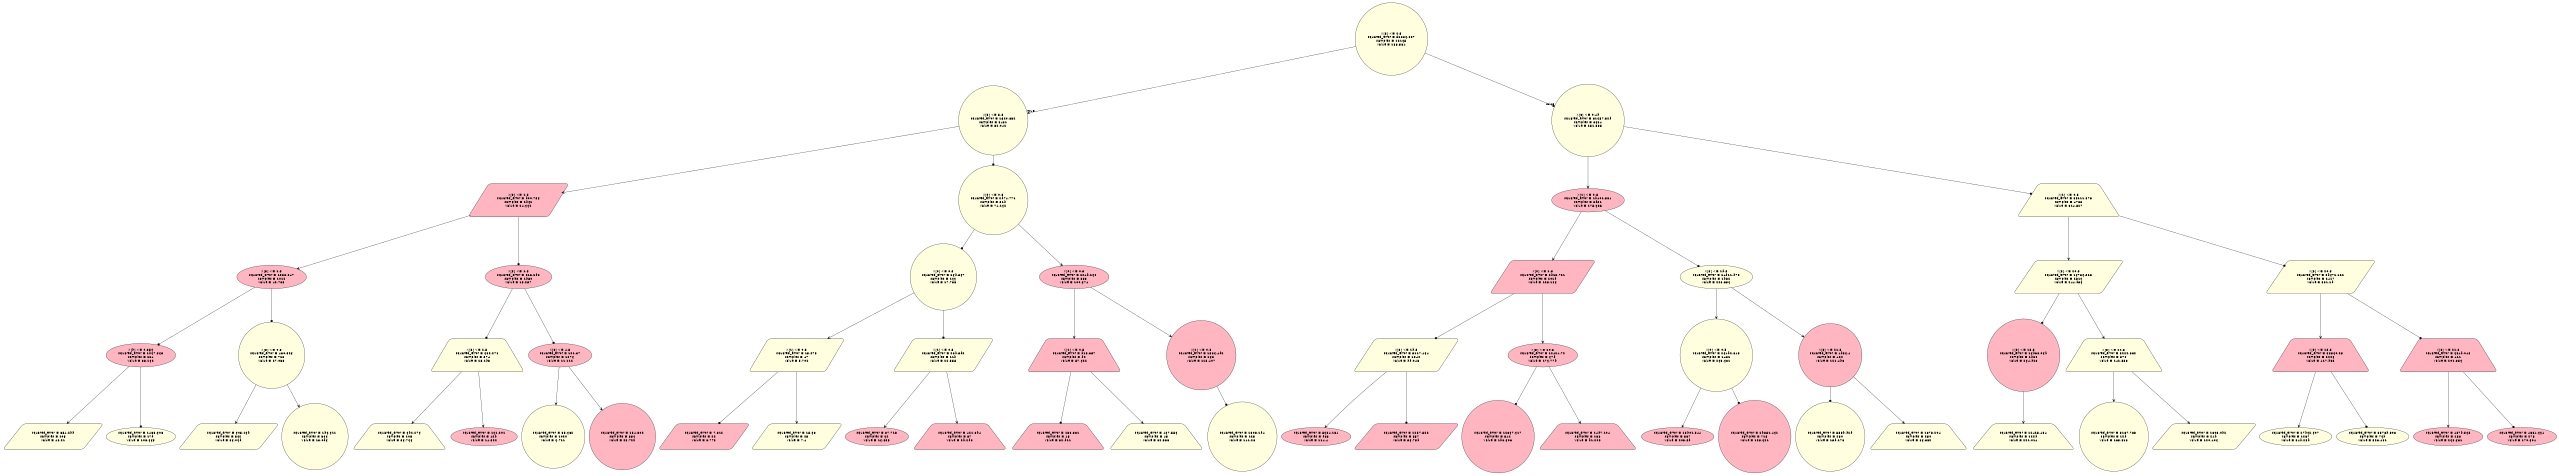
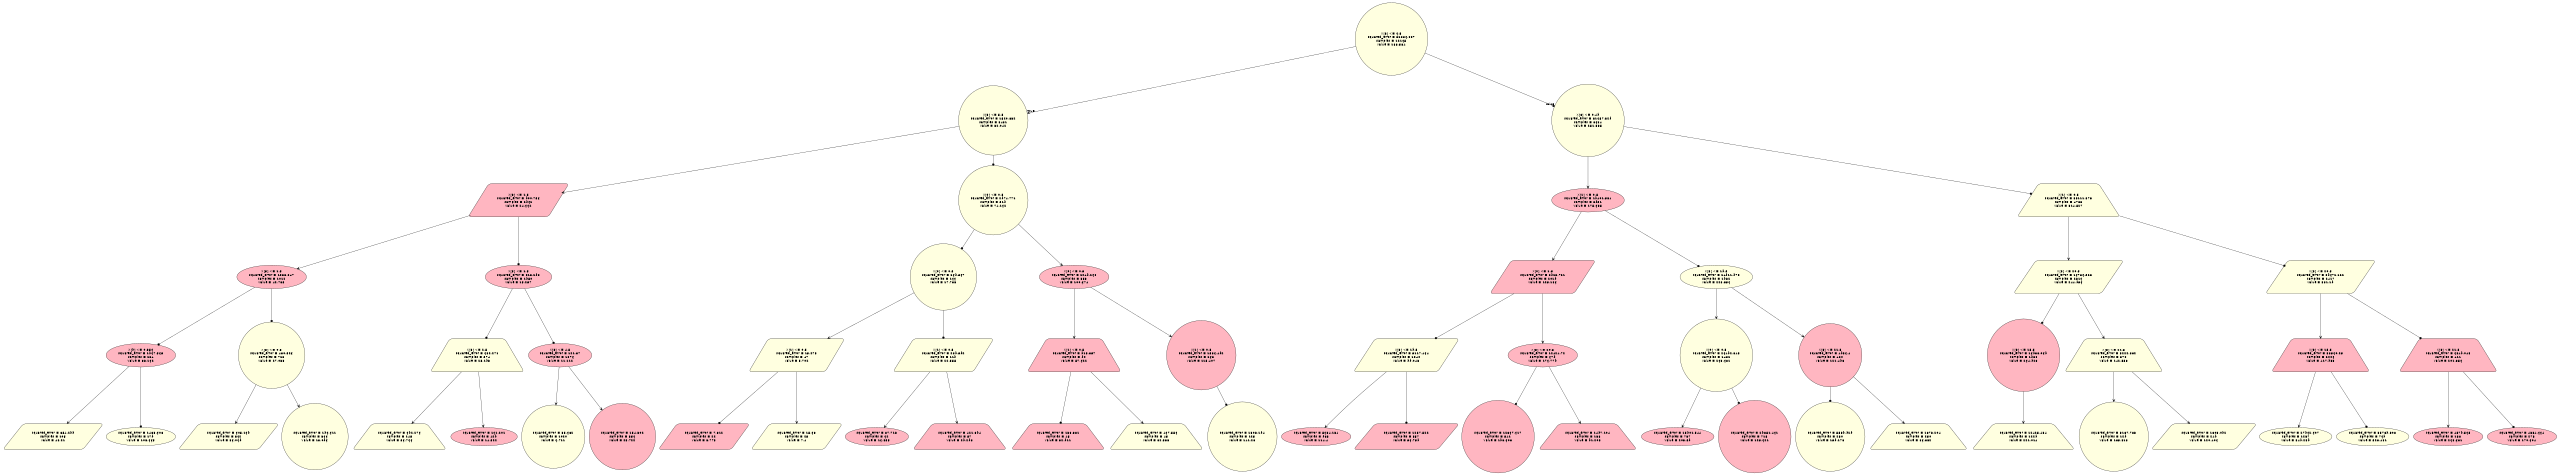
node "squared_error = 692.276 samples = 105 value = 56.766": label "squared_error = 692.276 samples = 105 value = 56.766" -> "squared_error = 692.276 samples = 145 value = 56.766"
node "squared_error = 15901.544 samples = 337 value = 203.59": label "squared_error = 15901.544 samples = 337 value = 203.59" -> "squared_error = 15901.544 samples = 737 value = 203.59"
